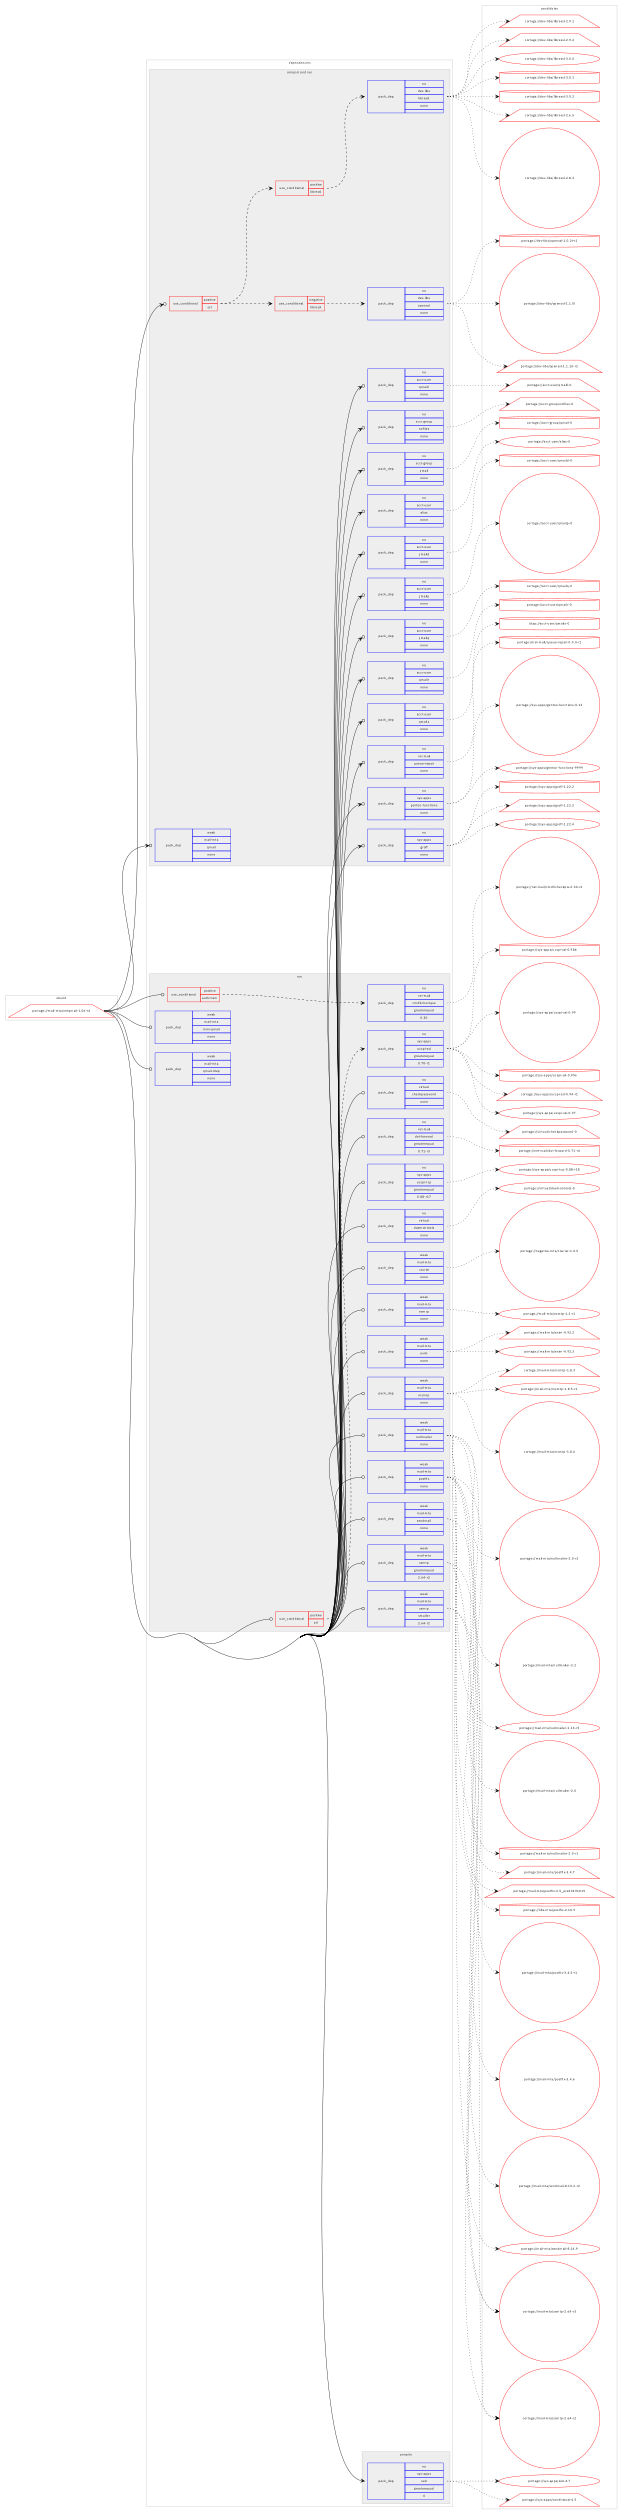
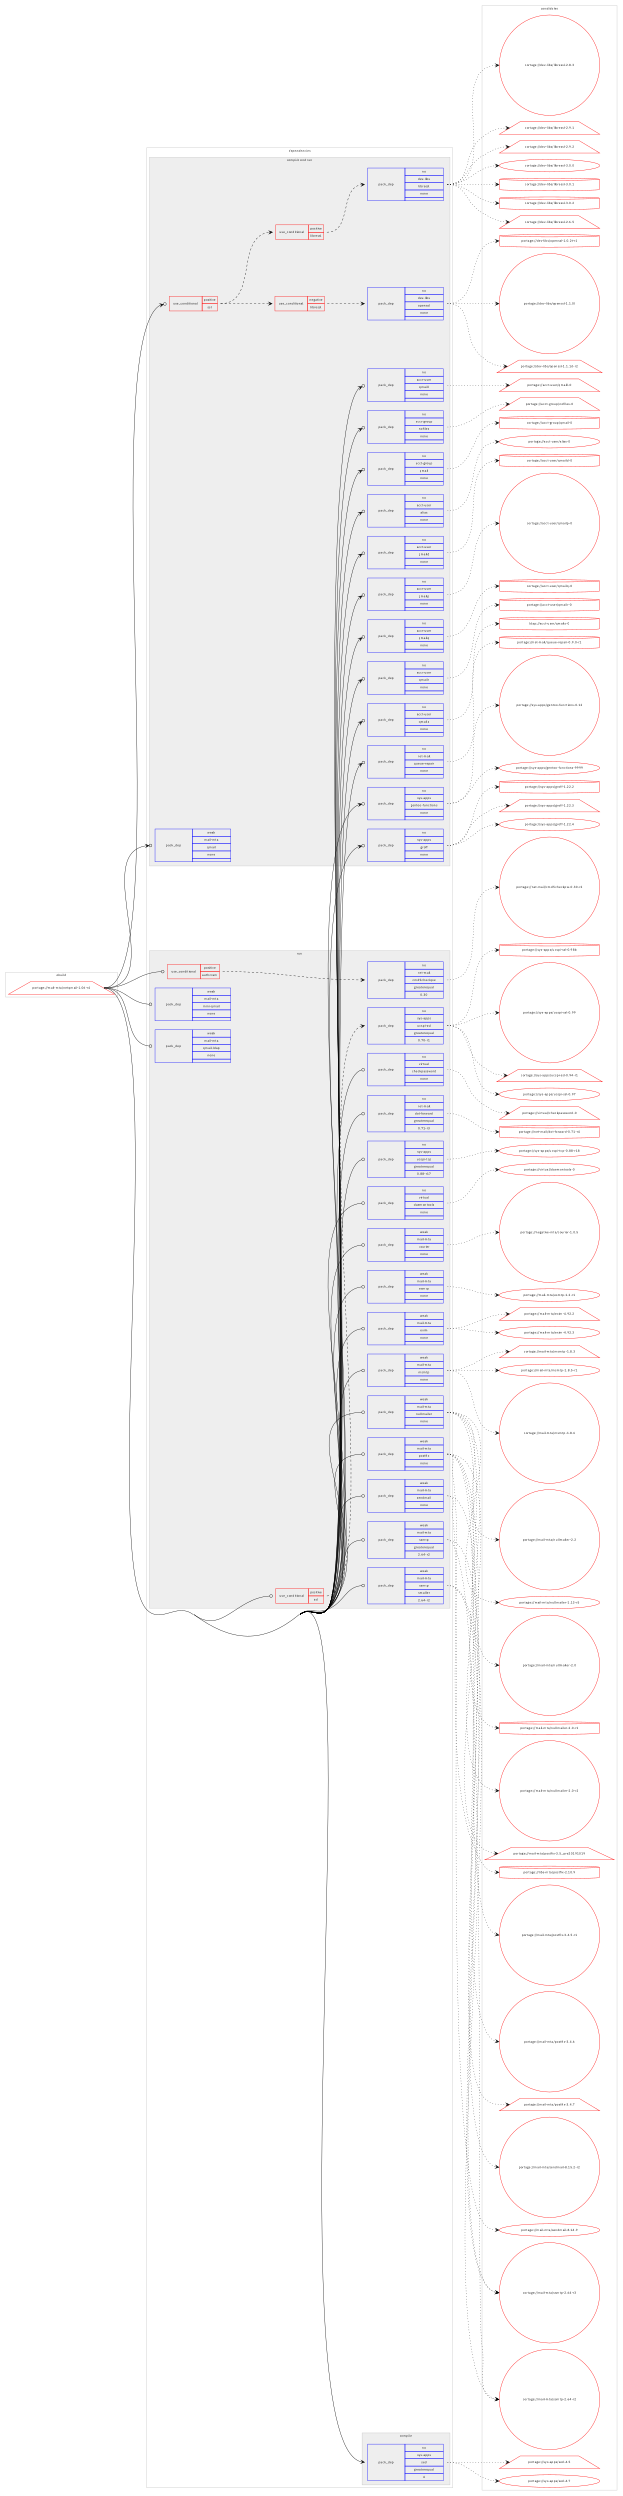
node "portage://sys-apps/ucspi-ssl-0.99e": removed
node "portage://sys-apps/conditional-4.5": label "portage://sys-apps/conditional-4.5" -> "portage://sys-apps/sed-4.5"
